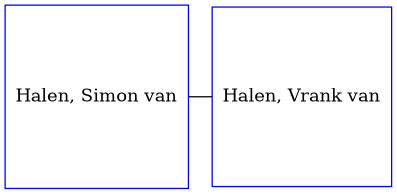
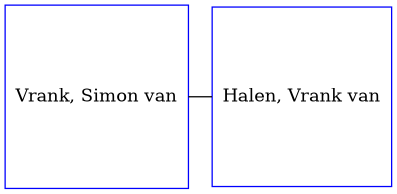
node "Halen, Simon van": label "Halen, Simon van" -> "Vrank, Simon van"
